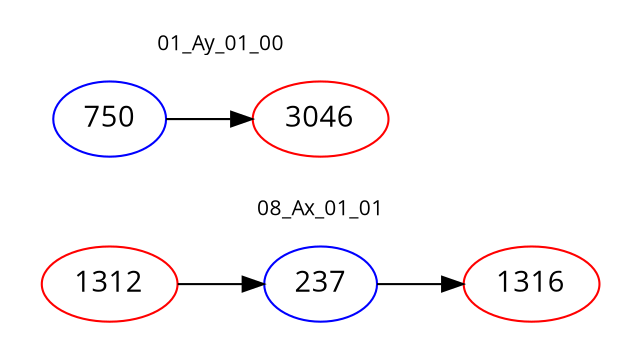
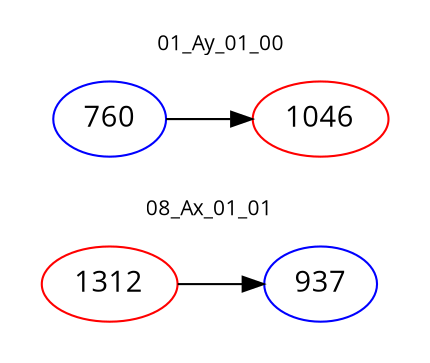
node "750": label "750" -> "760"
node "3046": label "3046" -> "1046"
node "237": label "237" -> "937"
node "1316": removed
